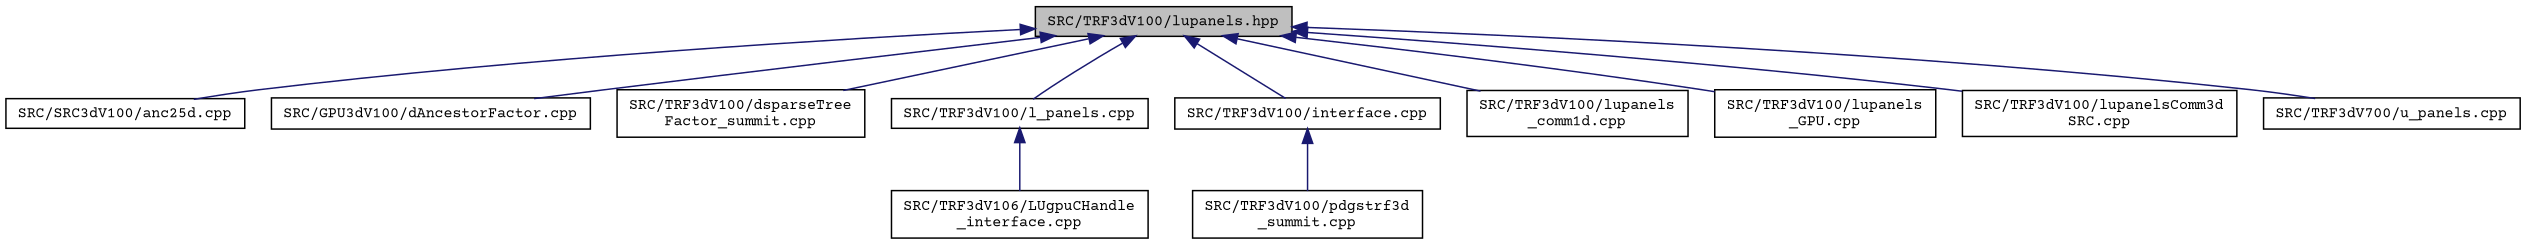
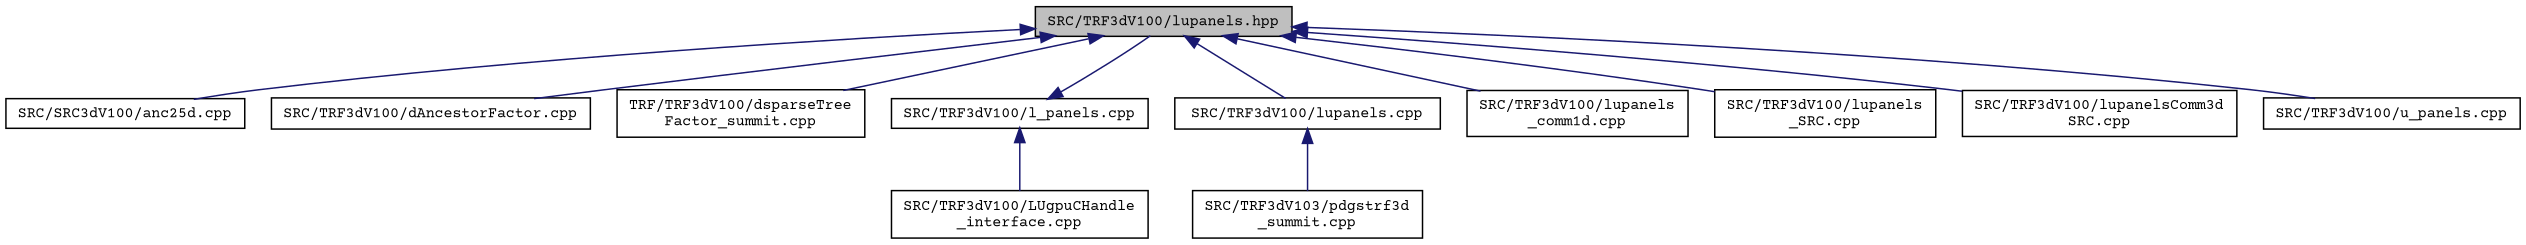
edge "SRC/TRF3dV100/l_panels.cpp" -> "SRC/TRF3dV100/lupanels.hpp": reversed
node "SRC/GPU3dV100/dAncestorFactor.cpp": label "SRC/GPU3dV100/dAncestorFactor.cpp" -> "SRC/TRF3dV100/dAncestorFactor.cpp"
node "SRC/TRF3dV100/dsparseTree Factor_summit.cpp": label "SRC/TRF3dV100/dsparseTree Factor_summit.cpp" -> "TRF/TRF3dV100/dsparseTree Factor_summit.cpp"
node "SRC/TRF3dV100/interface.cpp": label "SRC/TRF3dV100/interface.cpp" -> "SRC/TRF3dV100/lupanels.cpp"
node "SRC/TRF3dV100/lupanels _GPU.cpp": label "SRC/TRF3dV100/lupanels _GPU.cpp" -> "SRC/TRF3dV100/lupanels _SRC.cpp"
node "SRC/TRF3dV700/u_panels.cpp": label "SRC/TRF3dV700/u_panels.cpp" -> "SRC/TRF3dV100/u_panels.cpp"
node "SRC/TRF3dV106/LUgpuCHandle _interface.cpp": label "SRC/TRF3dV106/LUgpuCHandle _interface.cpp" -> "SRC/TRF3dV100/LUgpuCHandle _interface.cpp"
node "SRC/TRF3dV100/pdgstrf3d _summit.cpp": label "SRC/TRF3dV100/pdgstrf3d _summit.cpp" -> "SRC/TRF3dV103/pdgstrf3d _summit.cpp"
